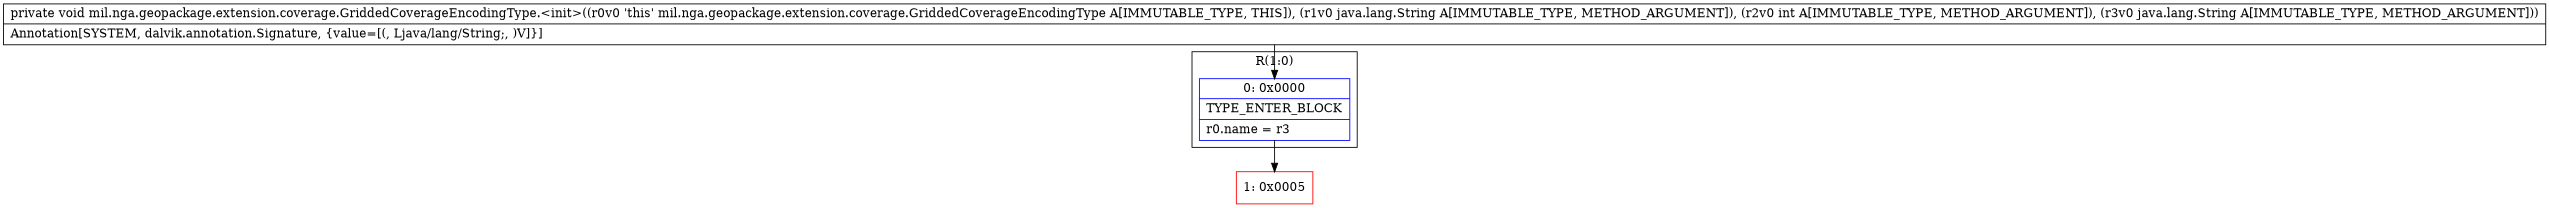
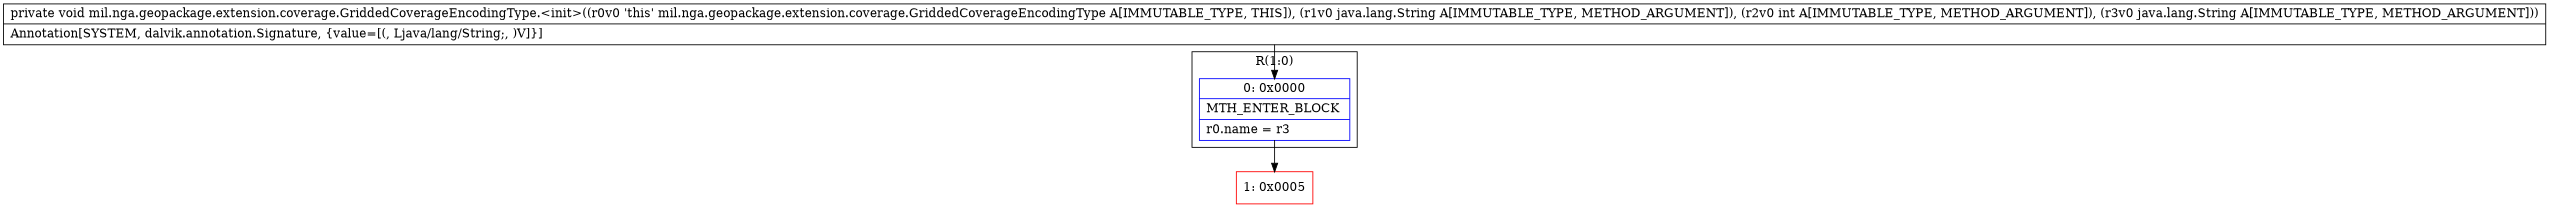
node "0: 0x0000": text "TYPE_ENTER_BLOCK" -> "MTH_ENTER_BLOCK"
